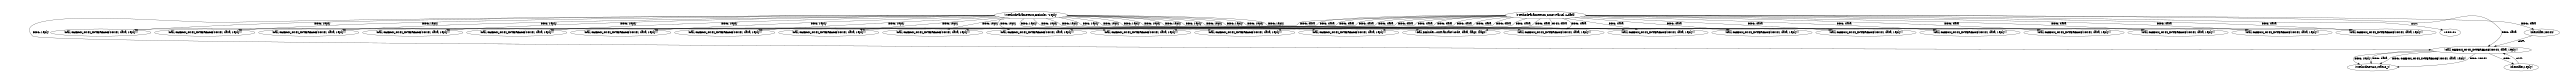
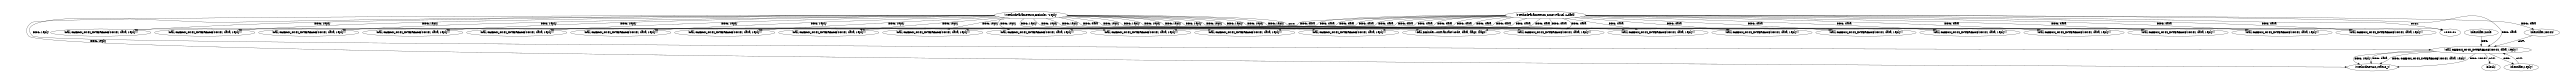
edge "(MethodParameterIn,BBinder *reply)" -> "(Call,BBinder::onTransact(code, data, flags, flags))": label "DDG: reply" -> "DDG: data"
edge "(MethodParameterIn,const Parcel &data)" -> "(Call,BBinder::onTransact(code, data, flags, flags))": label "OMX: data" -> "DDG: data"
edge "(MethodParameterIn,const Parcel &data)" -> "1000101": label "AST: " -> "OMX: "
edge "(MethodParameterIn,BBinder *reply)" -> "1000101": added, label "AST:"
node "(Identifier,node)": added
edge "(MethodParameterIn,BBinder *reply)" -> "(MethodReturn,status_t)": added, label "DDG: reply"
node "(Block,)": added
